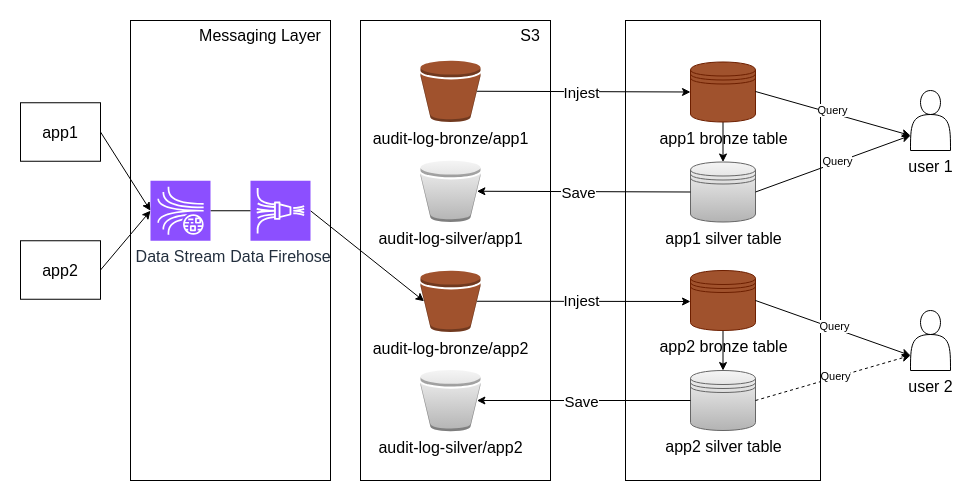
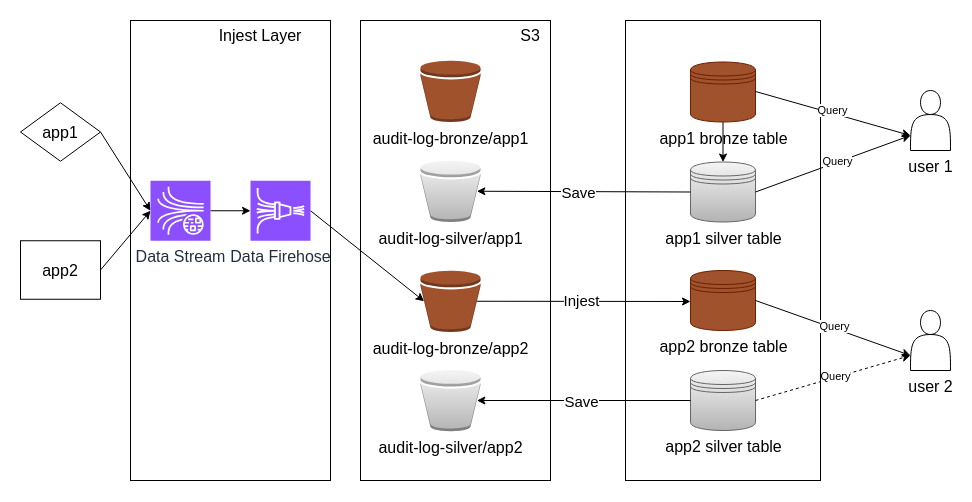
node "Messaging Layer": label "Messaging Layer" -> "Injest Layer"
edge "audit-log-bronze/app1" -> "app1 bronze table": removed, label "Injest"
node "app1": shape rectangle -> diamond
edge "Data Stream" -- "Data Firehose": arrowhead none -> classic
edge "app2 bronze table" -> "app2 silver table": removed
